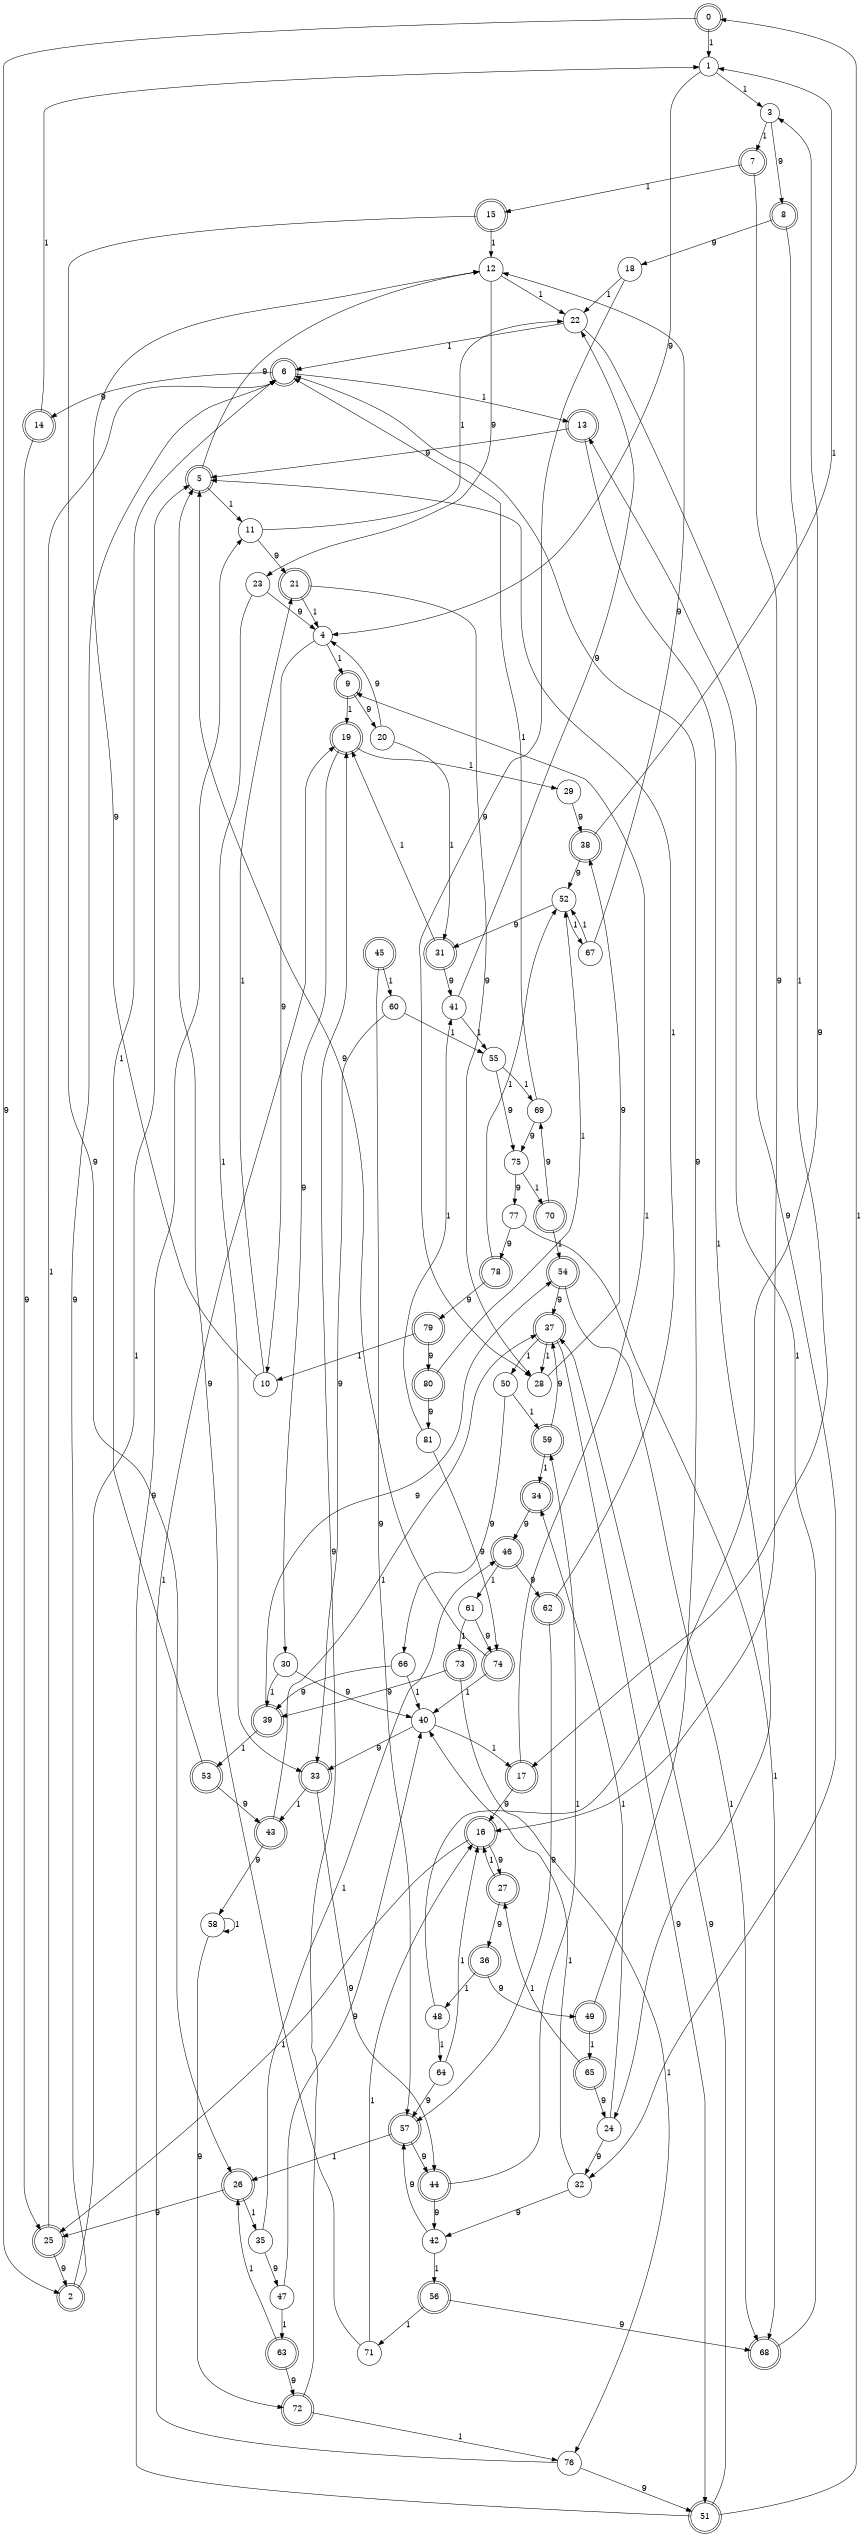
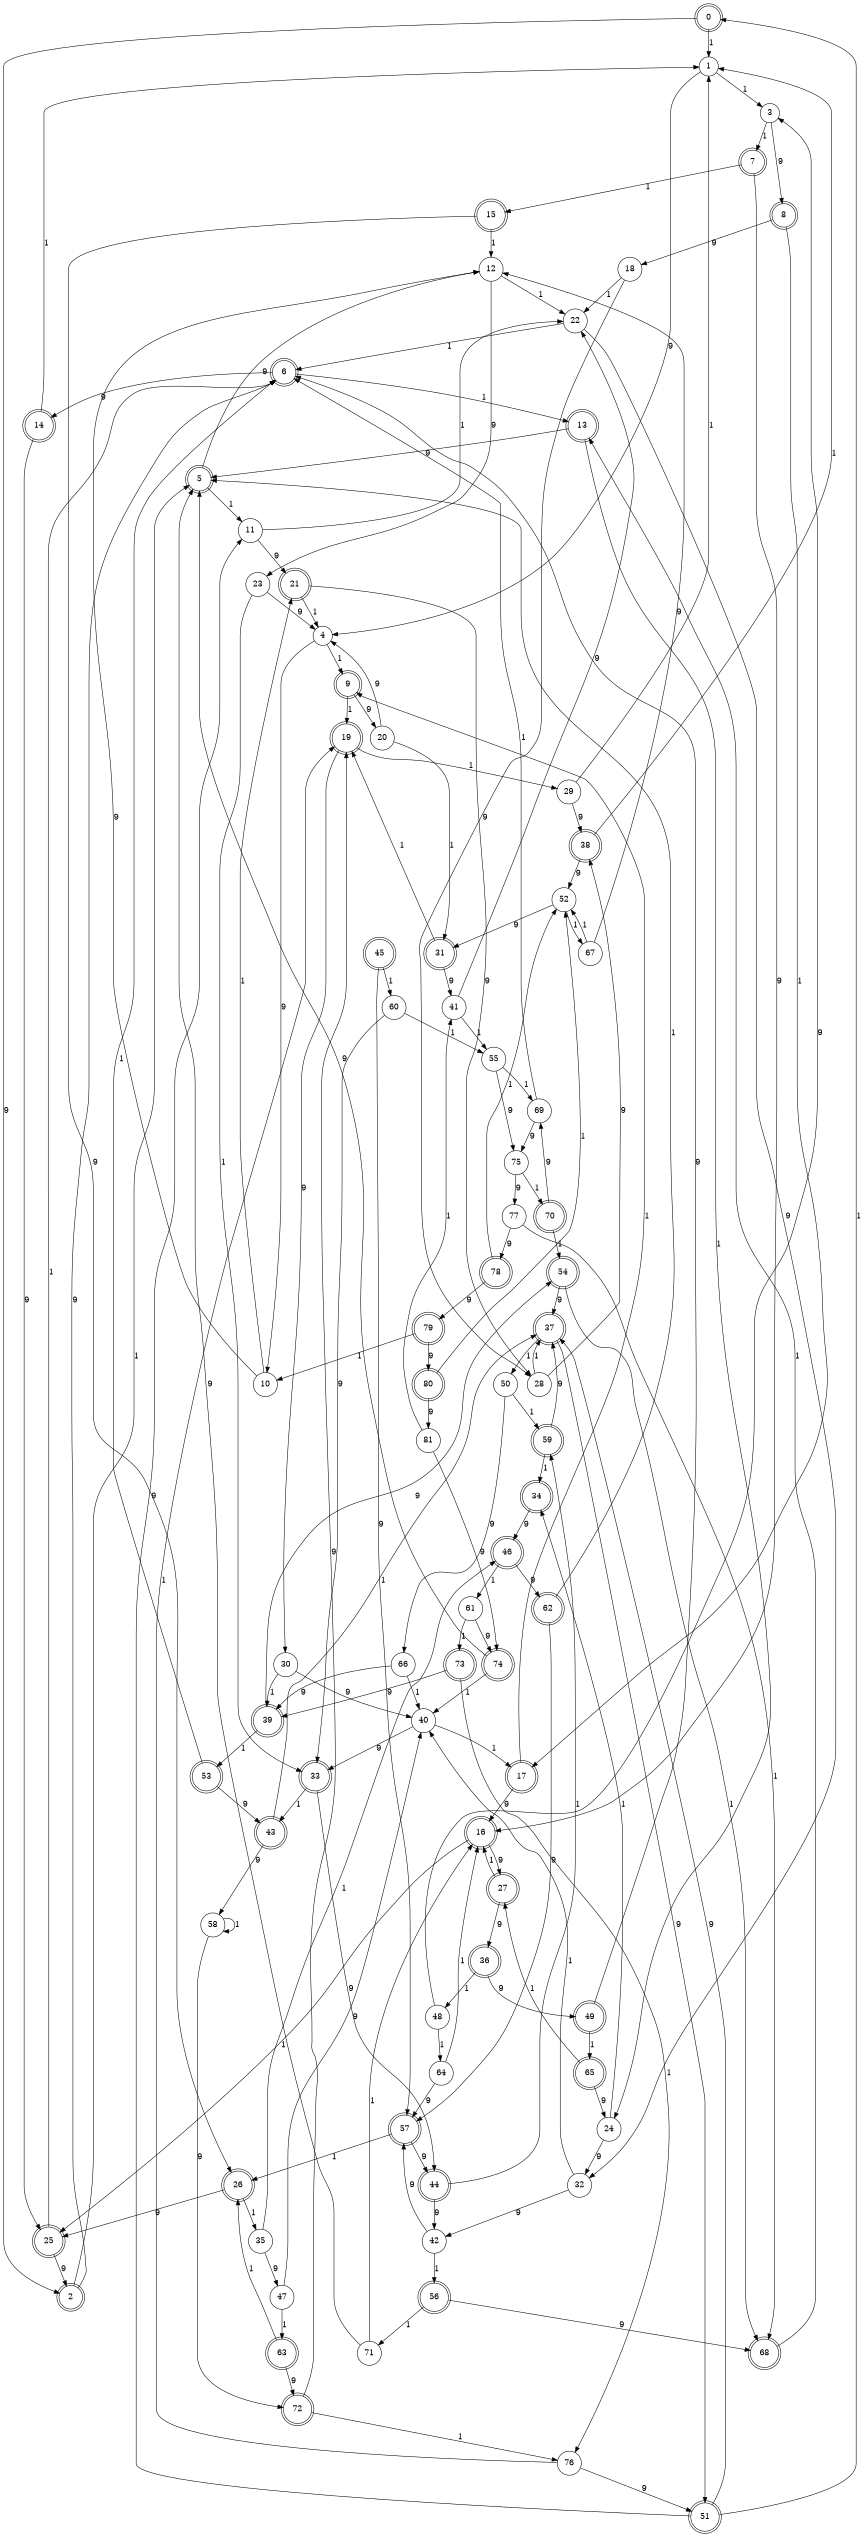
edge "29" -> "1": added, label "1"
edge "37" -> "28": reversed
